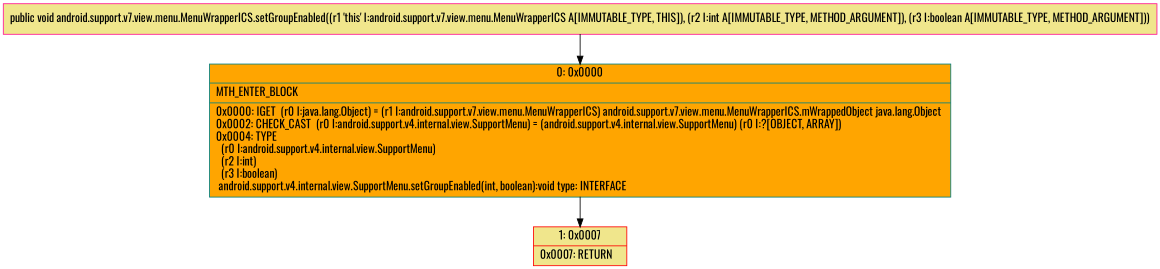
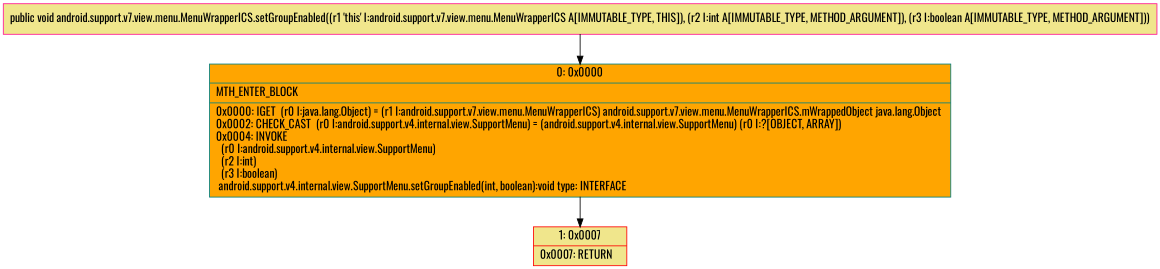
node "0: 0x0000": text "0x0004: TYPE" -> "0x0004: INVOKE"
